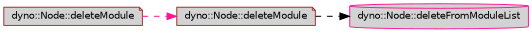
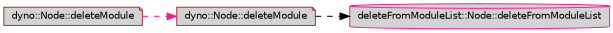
node "dyno::Node::deleteFromModuleList": label "dyno::Node::deleteFromModuleList" -> "deleteFromModuleList::Node::deleteFromModuleList"
